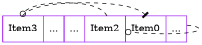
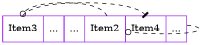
node "Item3": text "Item0" -> "Item4"
